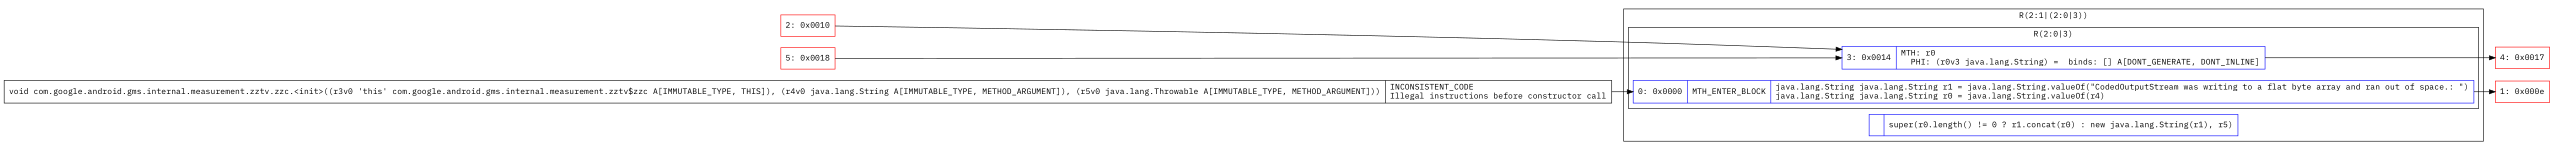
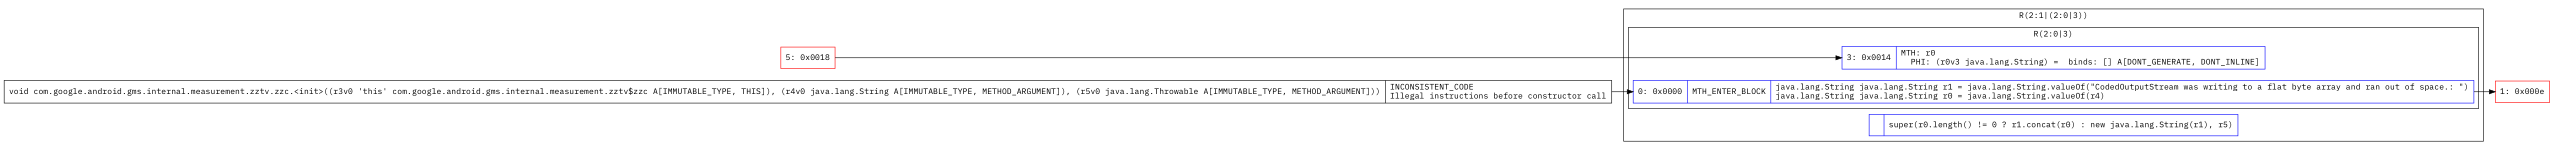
node "2: 0x0010": removed
node "4: 0x0017": removed
